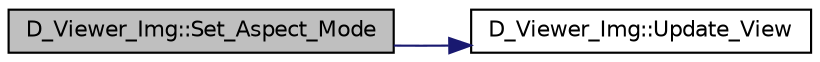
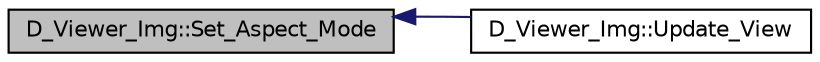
edge "D_Viewer_Img::Set_Aspect_Mode" -> "D_Viewer_Img::Update_View": reversed
